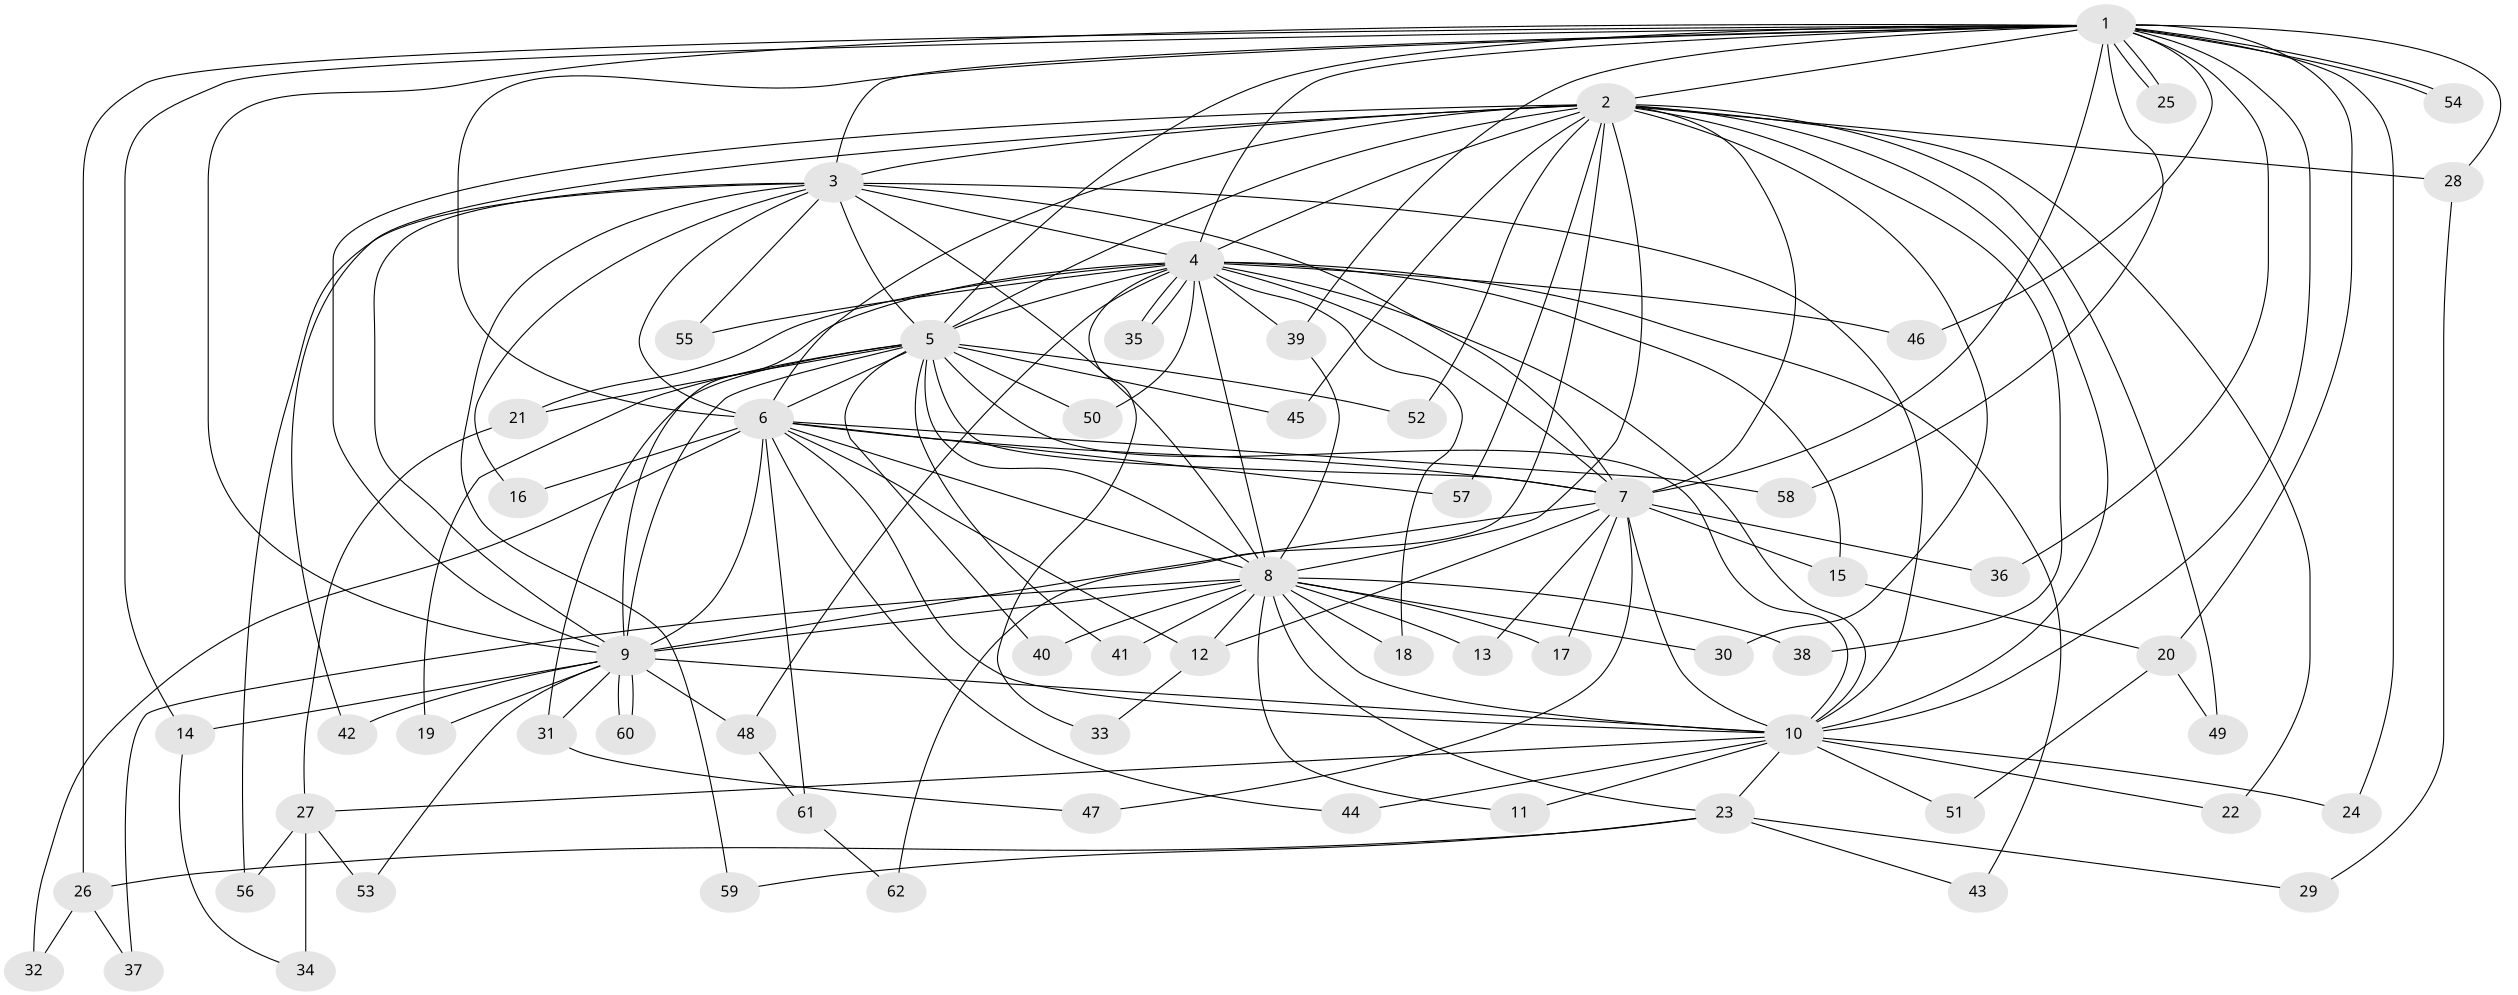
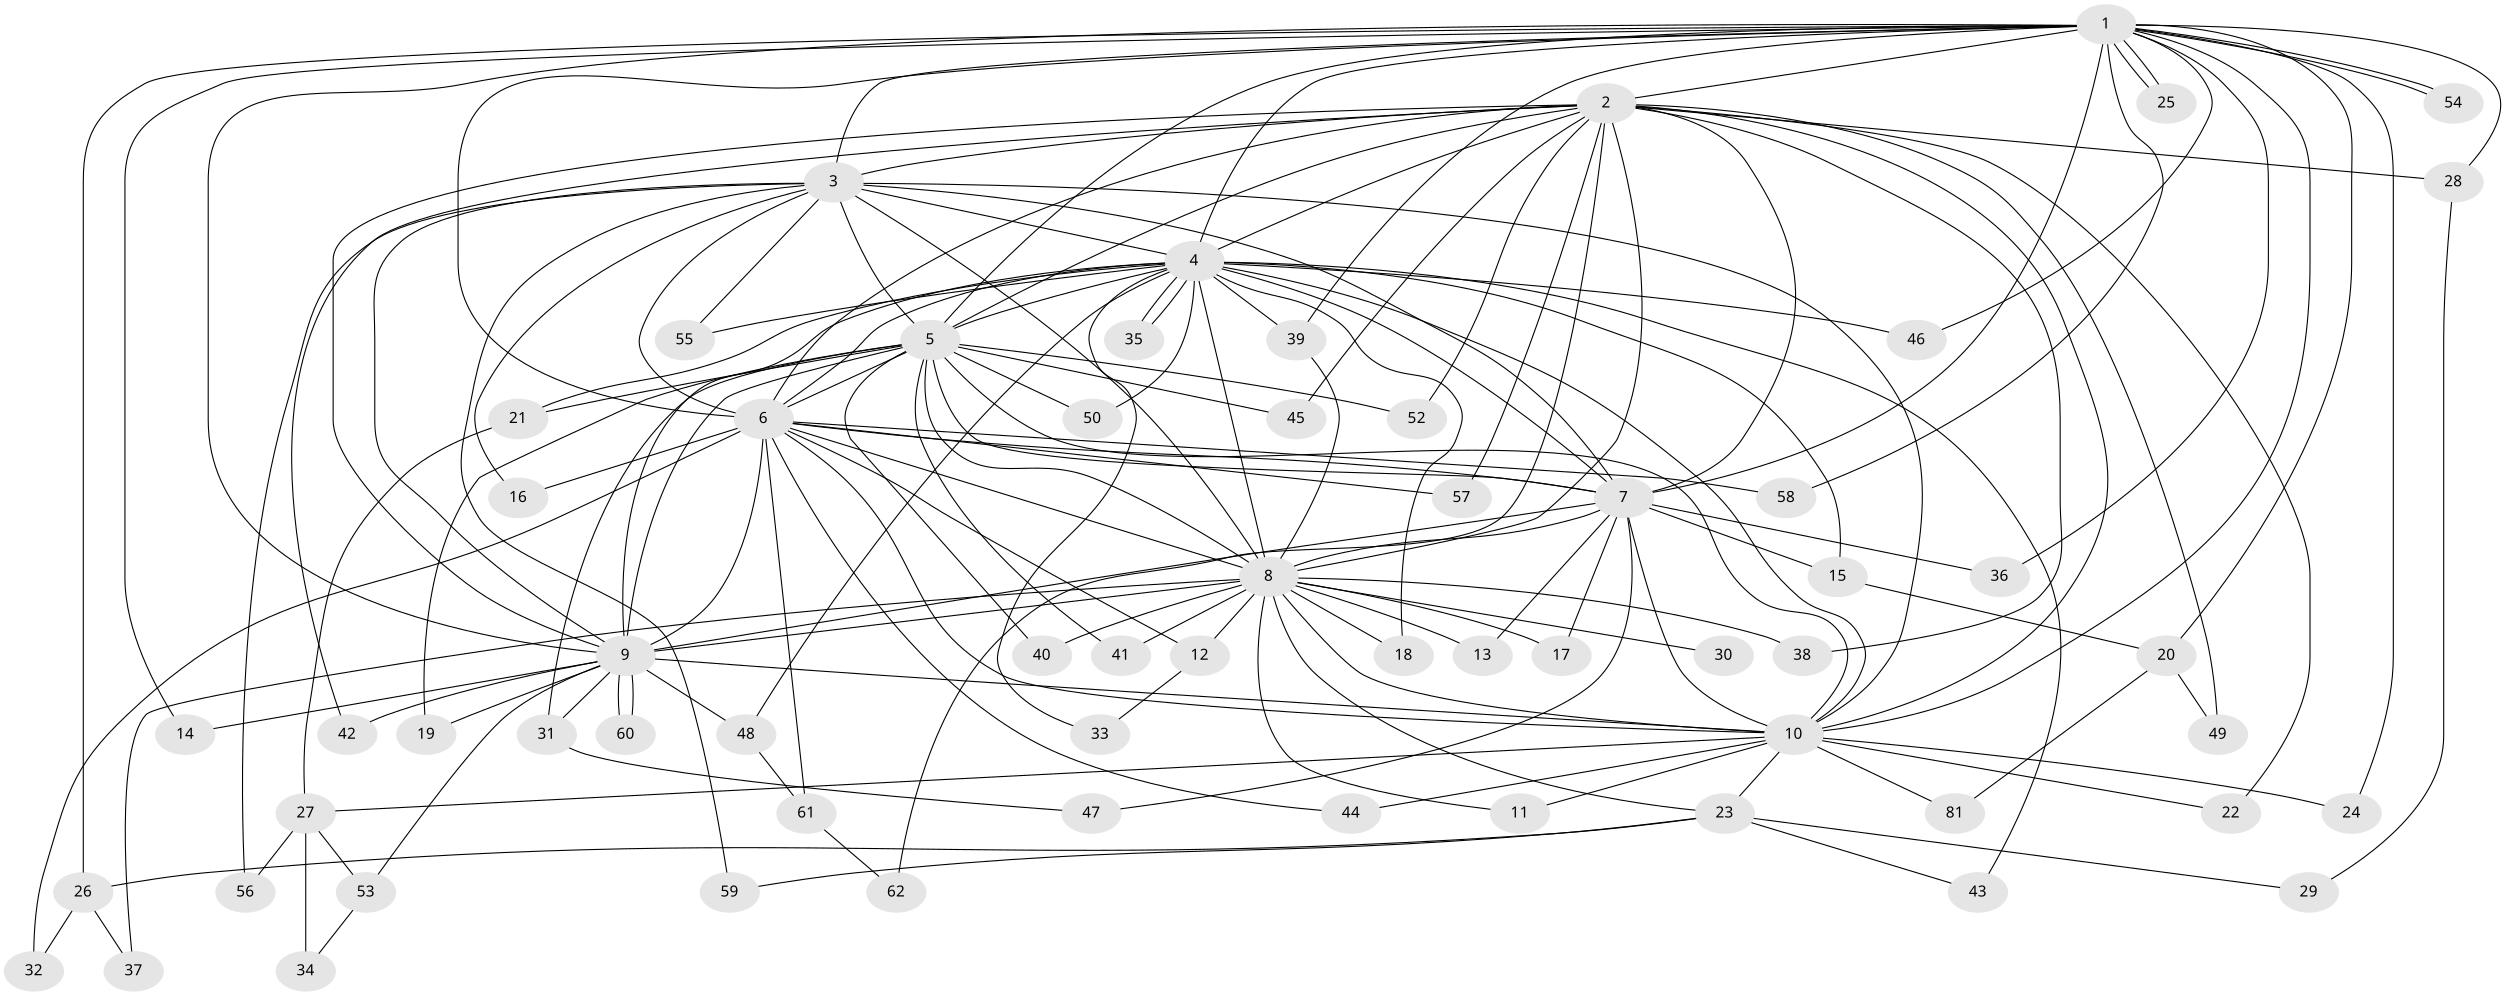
edge "4" -- "6": added
edge "2" -- "30": removed
edge "7" -- "12": now "7" -- "8"
node "51": label "51" -> "81"
edge "14" -- "34": now "53" -- "34"
